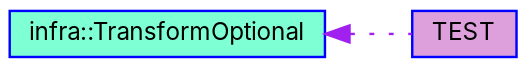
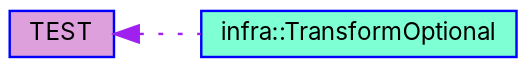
edge "TEST" -> "infra::TransformOptional": reversed
